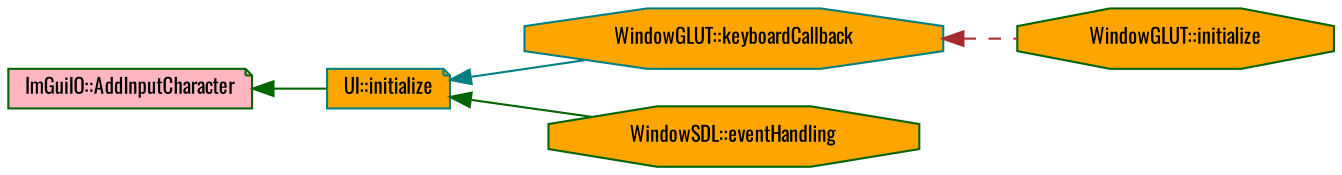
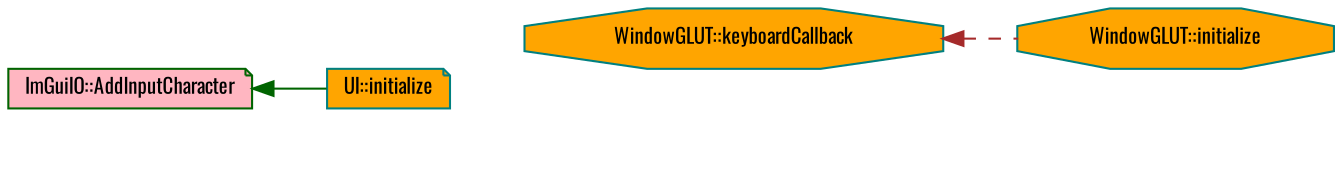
node "WindowGLUT::initialize": color darkgreen -> teal
edge "WindowGLUT::keyboardCallback" -> "UI::initialize": removed
node "WindowSDL::eventHandling": removed
